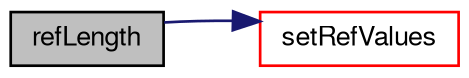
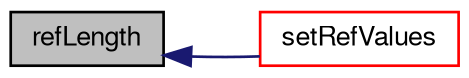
edge "refLength" -> "setRefValues": reversed
